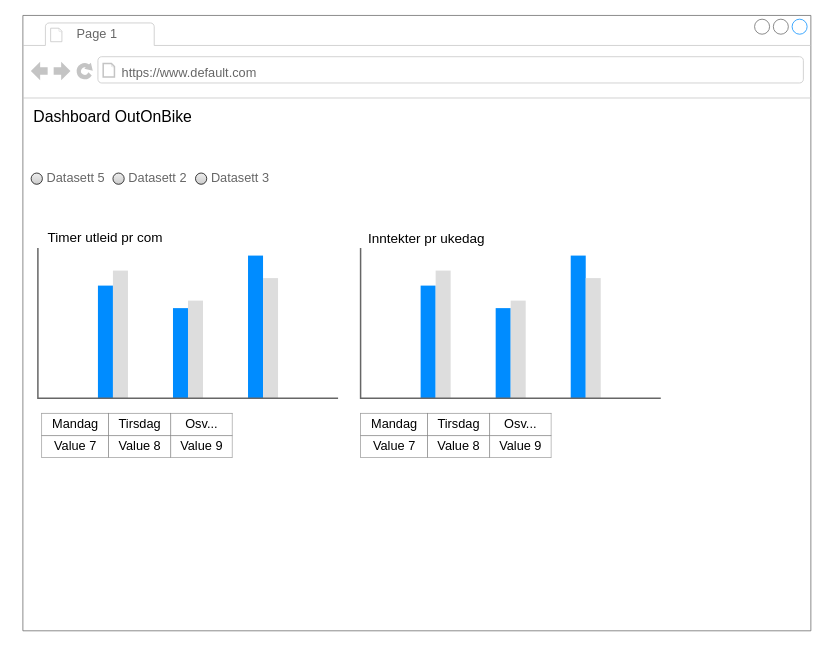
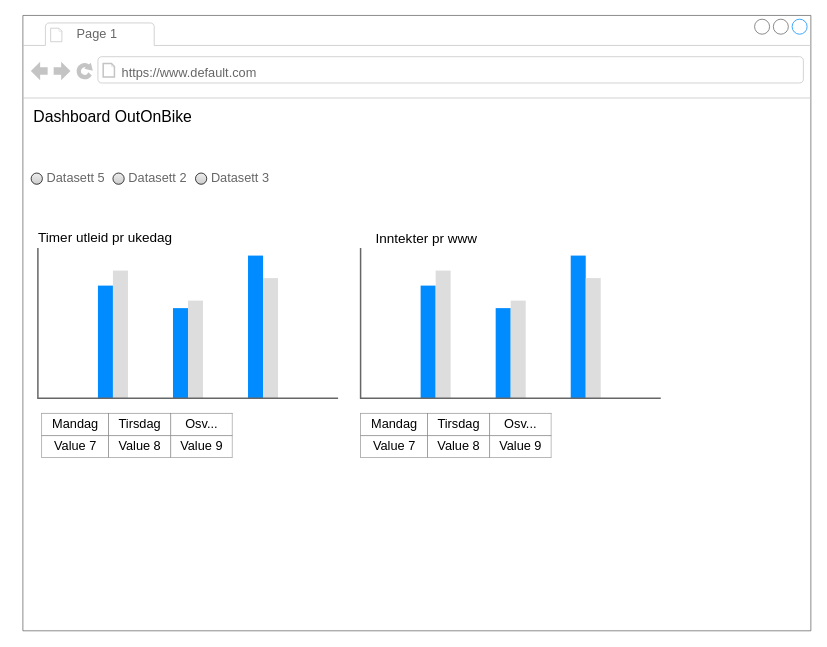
node "Timer utleid pr com": label "Timer utleid pr com" -> "Timer utleid pr ukedag"
node "Inntekter pr ukedag": label "Inntekter pr ukedag" -> "Inntekter pr www"
